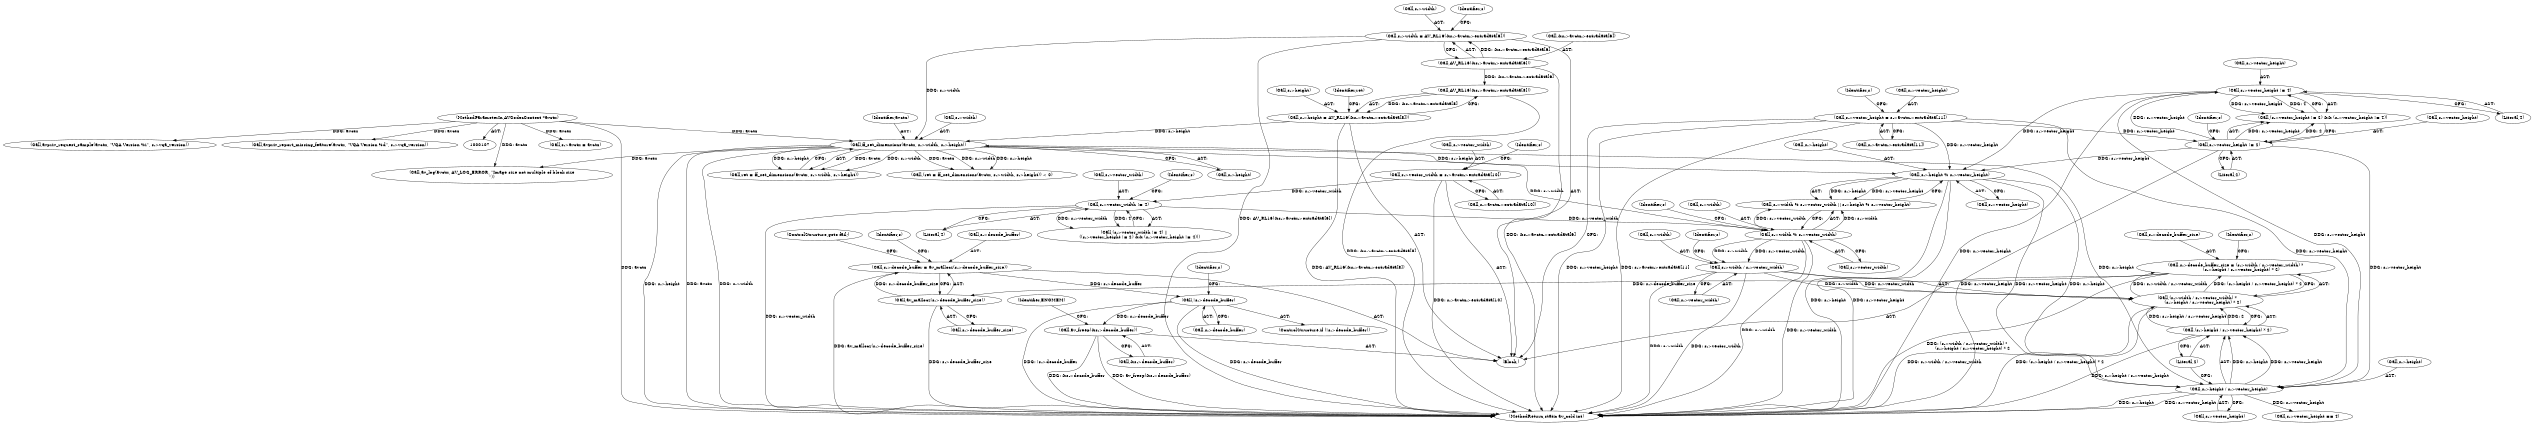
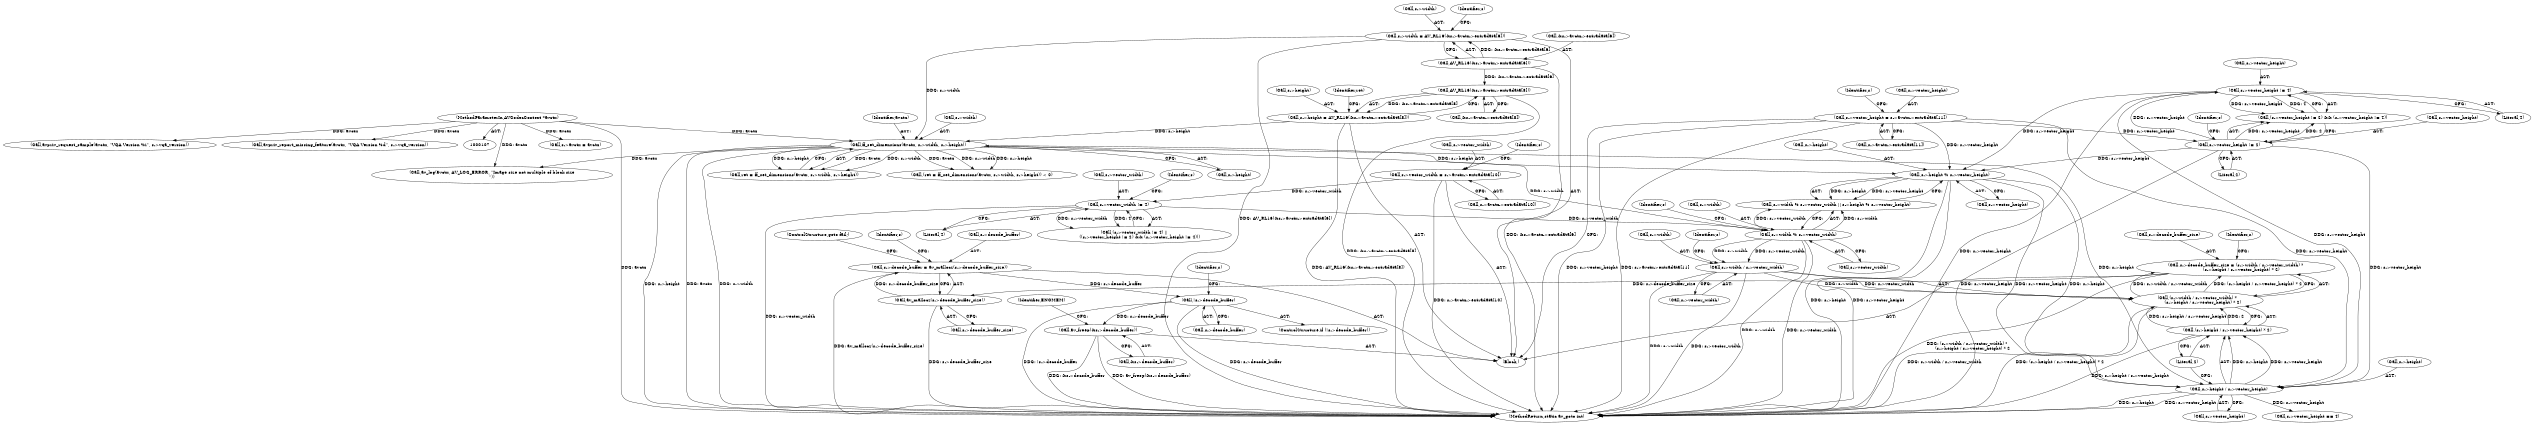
node "(Call,&s->avctx->extradata[8])": added
node "(MethodReturn,static av_cold int)": label "(MethodReturn,static av_cold int)" -> "(MethodReturn,static av_goto int)"
